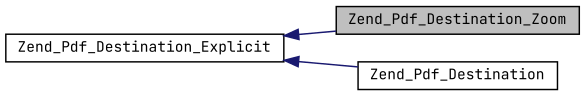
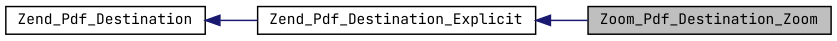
node "Zend_Pdf_Destination_Zoom": label "Zend_Pdf_Destination_Zoom" -> "Zoom_Pdf_Destination_Zoom"
edge "Zend_Pdf_Destination" -> "Zend_Pdf_Destination_Explicit": reversed
